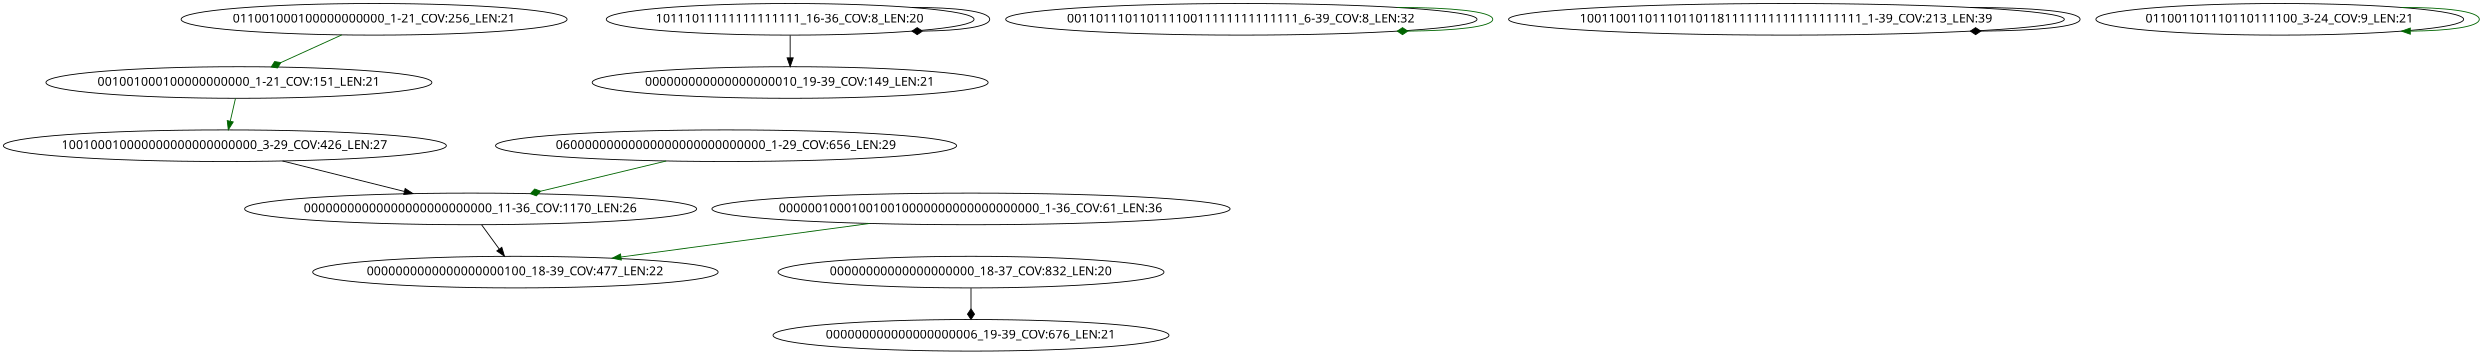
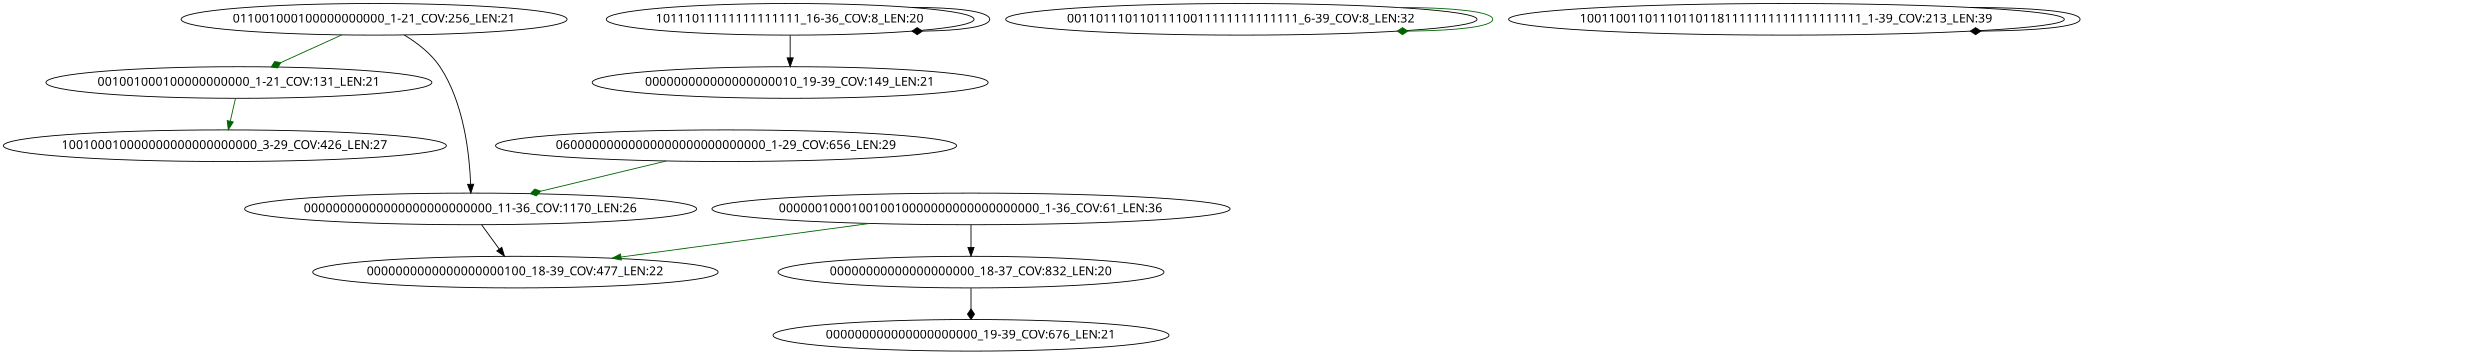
node "011001101110110111100_3-24_COV:9_LEN:21": removed
node "001001000100000000000_1-21_COV:151_LEN:21": label "001001000100000000000_1-21_COV:151_LEN:21" -> "001001000100000000000_1-21_COV:131_LEN:21"
edge "100100010000000000000000000_3-29_COV:426_LEN:27" -> "00000000000000000000000000_11-36_COV:1170_LEN:26": now "011001000100000000000_1-21_COV:256_LEN:21" -> "00000000000000000000000000_11-36_COV:1170_LEN:26"
edge "000000100010010010000000000000000000_1-36_COV:61_LEN:36" -> "00000000000000000000_18-37_COV:832_LEN:20": added
node "000000000000000000006_19-39_COV:676_LEN:21": label "000000000000000000006_19-39_COV:676_LEN:21" -> "000000000000000000000_19-39_COV:676_LEN:21"
